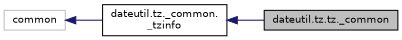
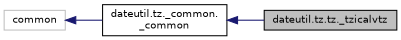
node "dateutil.tz._common. _tzinfo": label "dateutil.tz._common. _tzinfo" -> "dateutil.tz._common. _common"
node "dateutil.tz.tz._common": label "dateutil.tz.tz._common" -> "dateutil.tz.tz._tzicalvtz"
